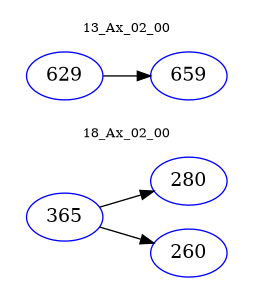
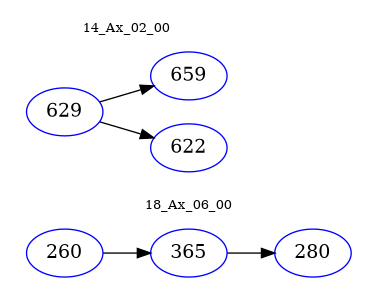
cluster "13_Ax_02_00": label "13_Ax_02_00" -> "14_Ax_02_00"
cluster "18_Ax_02_00": label "18_Ax_02_00" -> "18_Ax_06_00"
node "622": added
edge "365" -> "260": reversed
